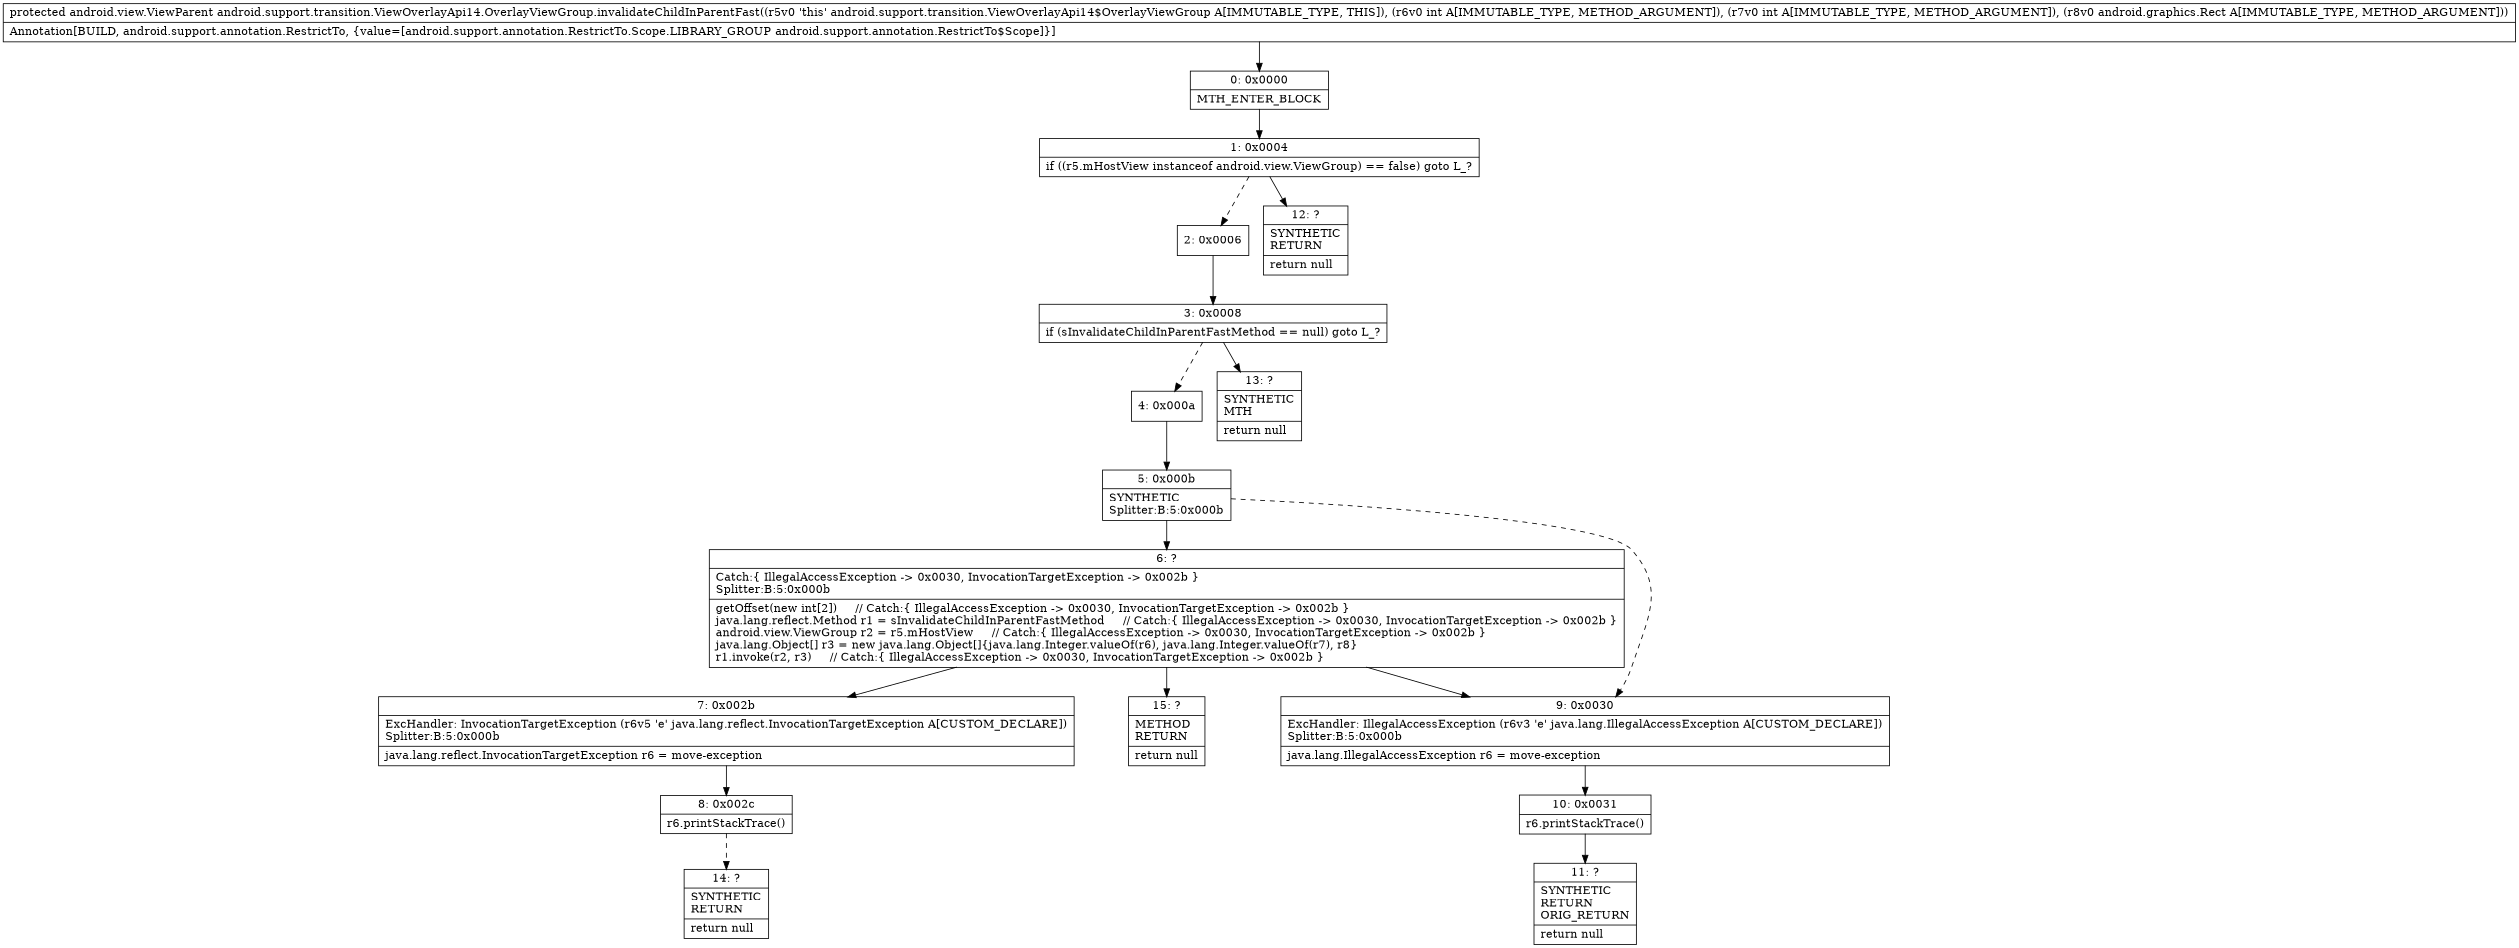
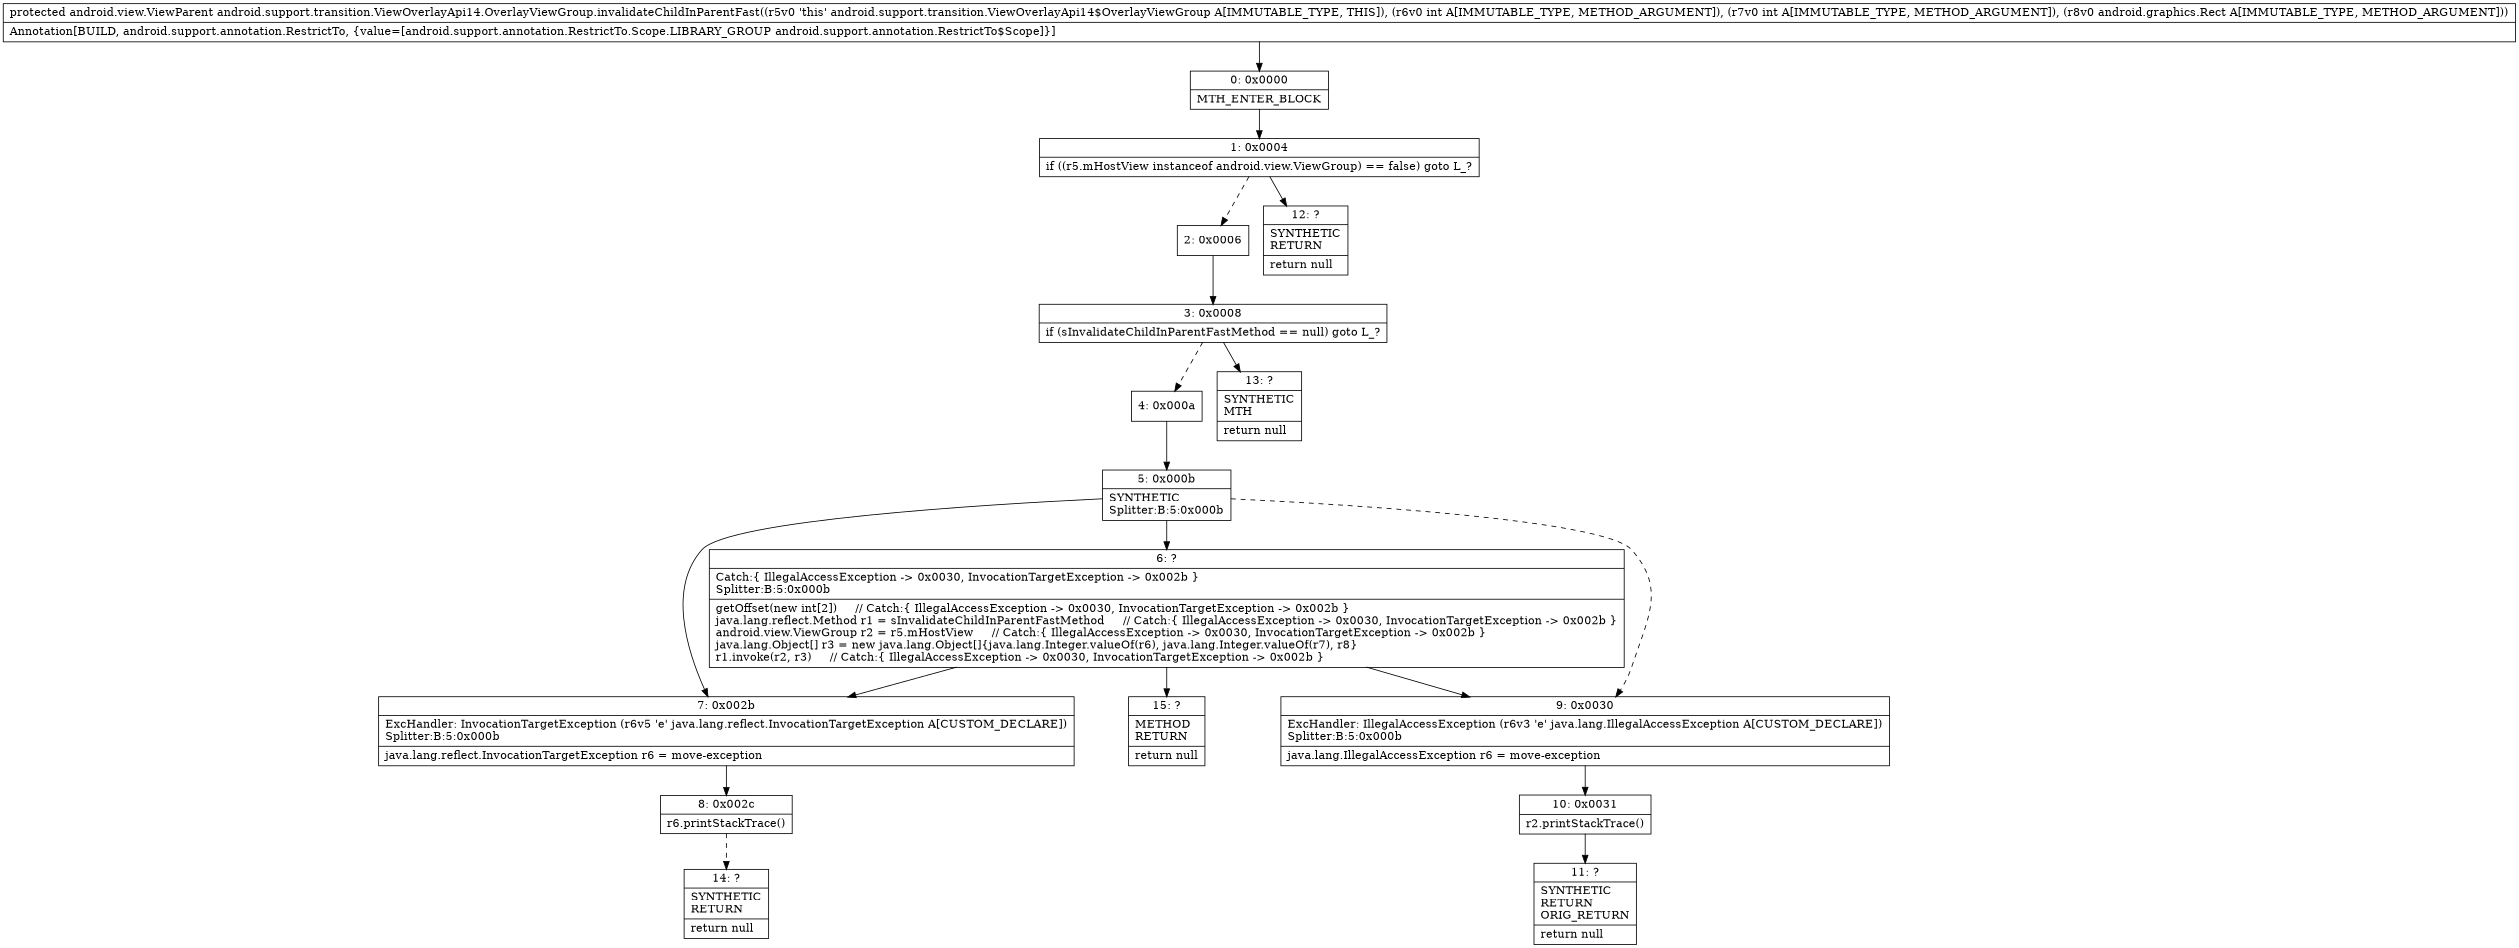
edge "5: 0x000b" -> "7: 0x002b": added
node "10: 0x0031": text "r6.printStackTrace()" -> "r2.printStackTrace()"
